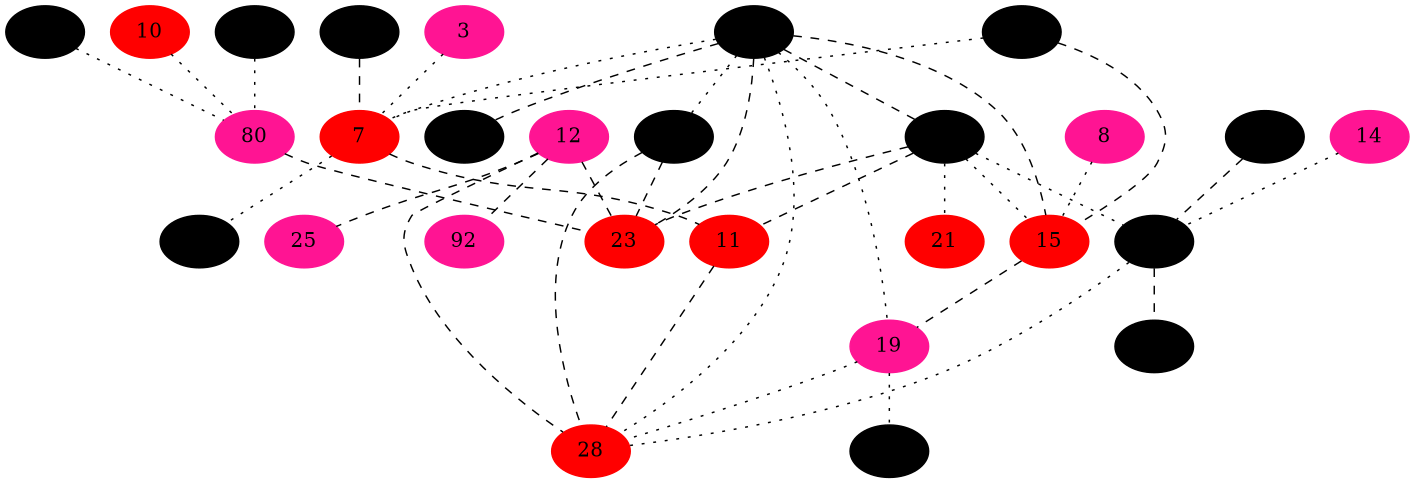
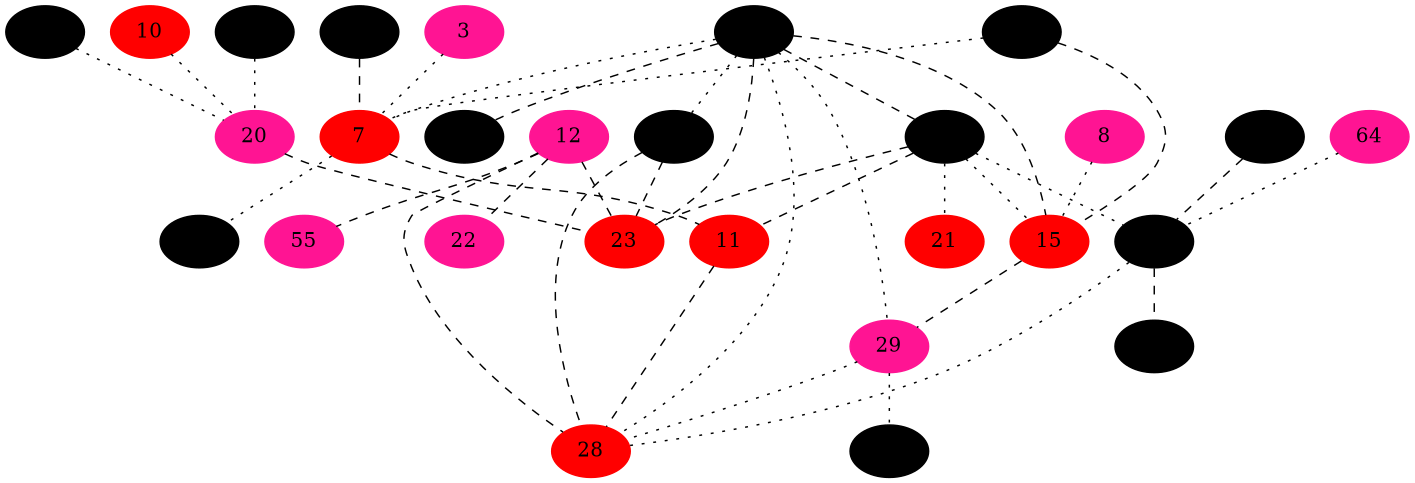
node "80": label "80" -> "20"
node "14": label "14" -> "64"
node "25": label "25" -> "55"
node "92": label "92" -> "22"
node "19": label "19" -> "29"
